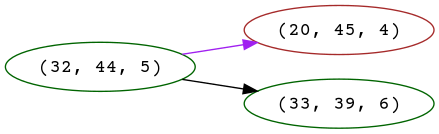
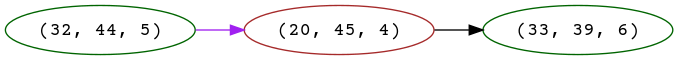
edge "(32, 44, 5)" -> "(33, 39, 6)": now "(20, 45, 4)" -> "(33, 39, 6)"
